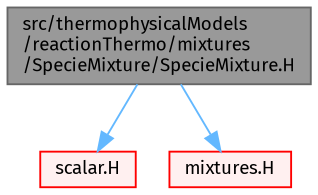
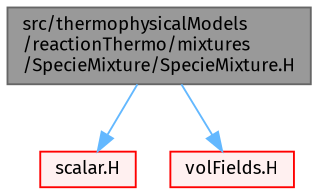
node "mixtures.H": label "mixtures.H" -> "volFields.H"
